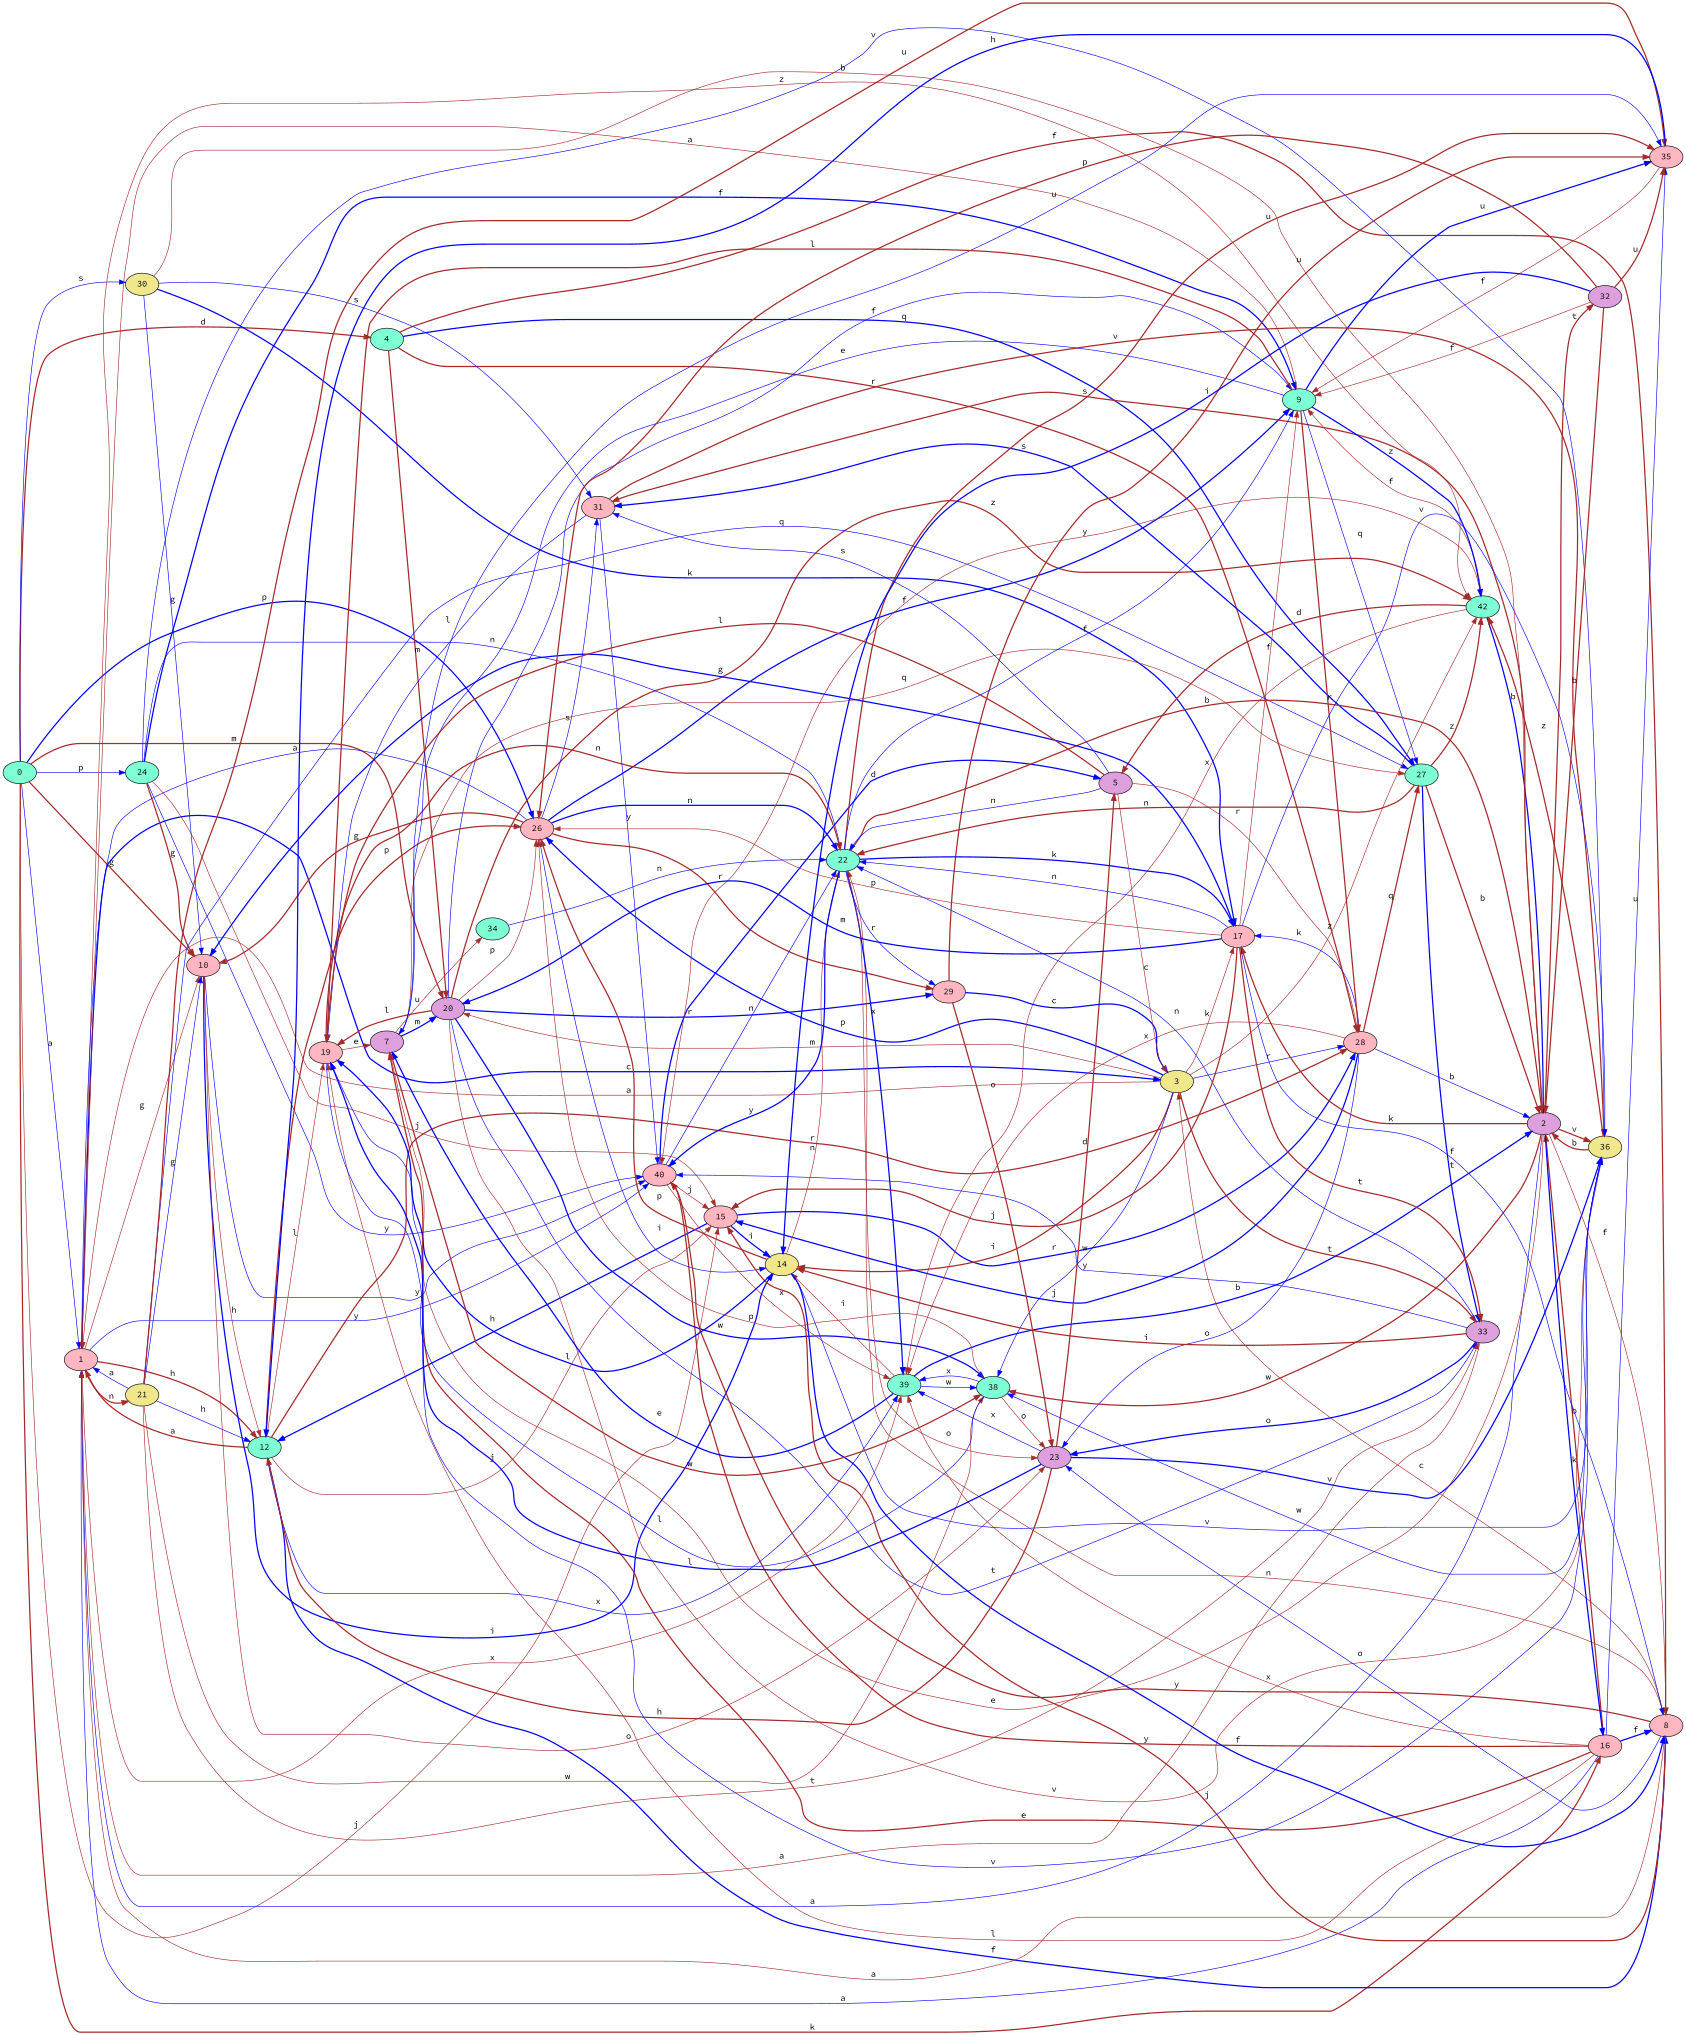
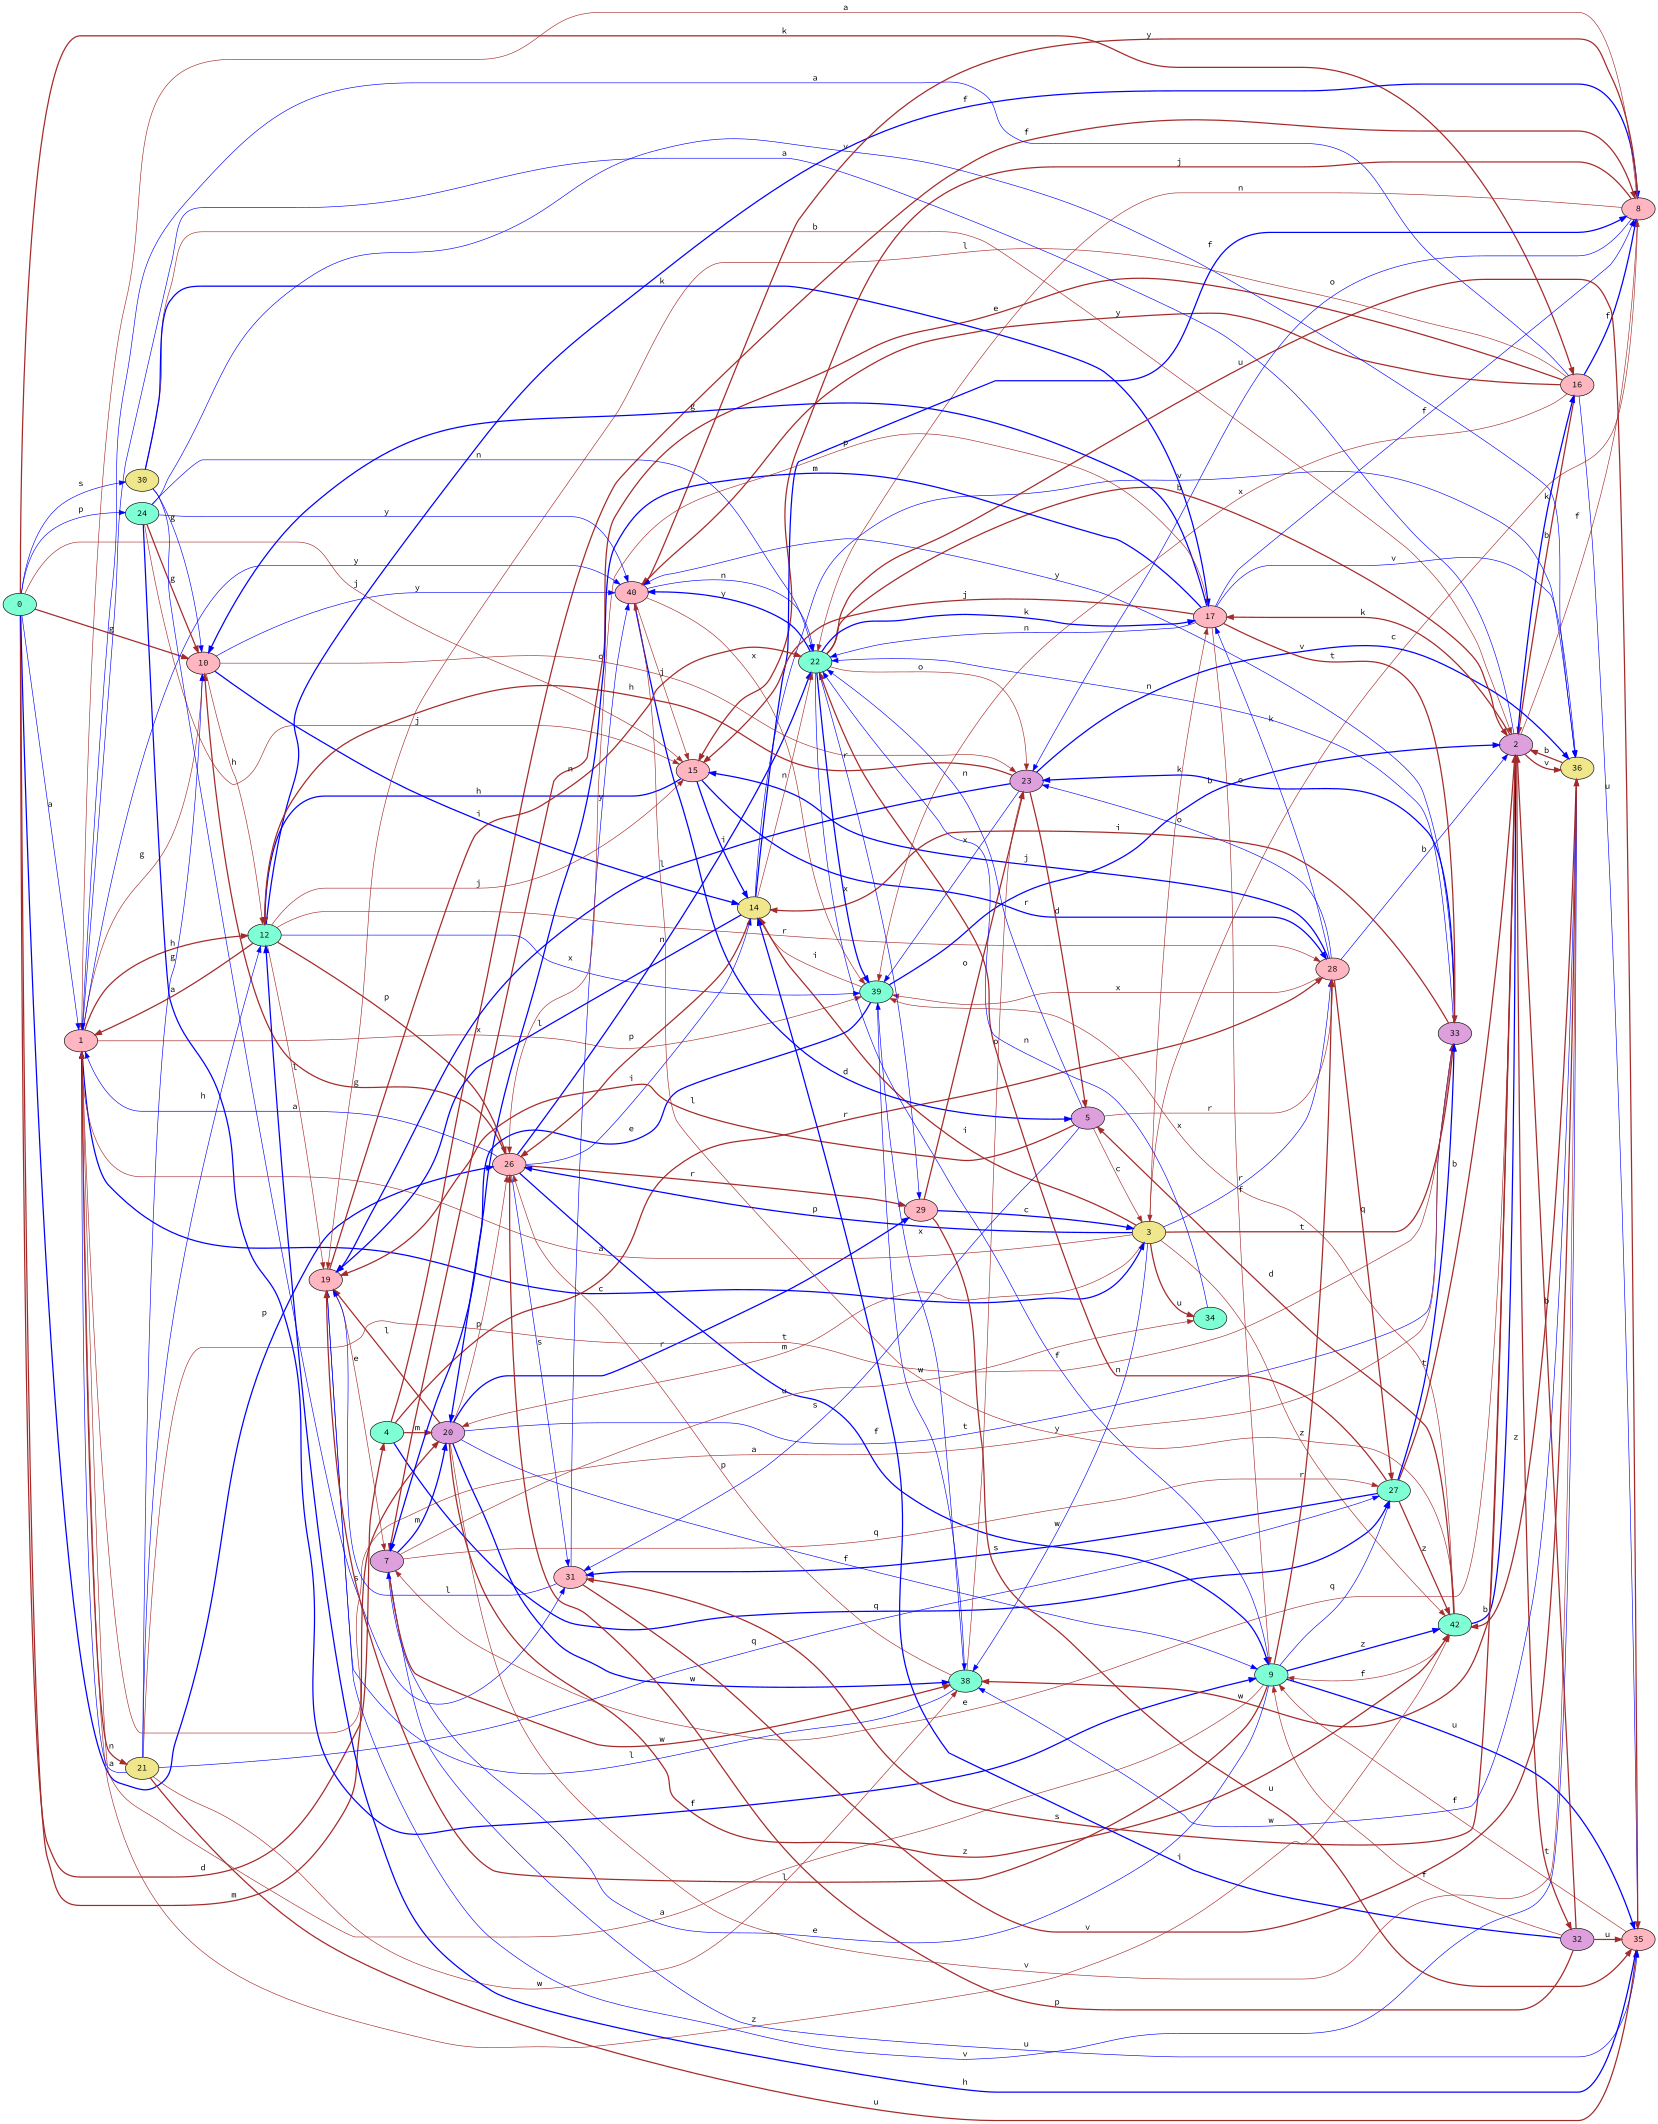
edge "12" -> "28": style bold -> solid
edge "3" -> "34": added, label "u"
